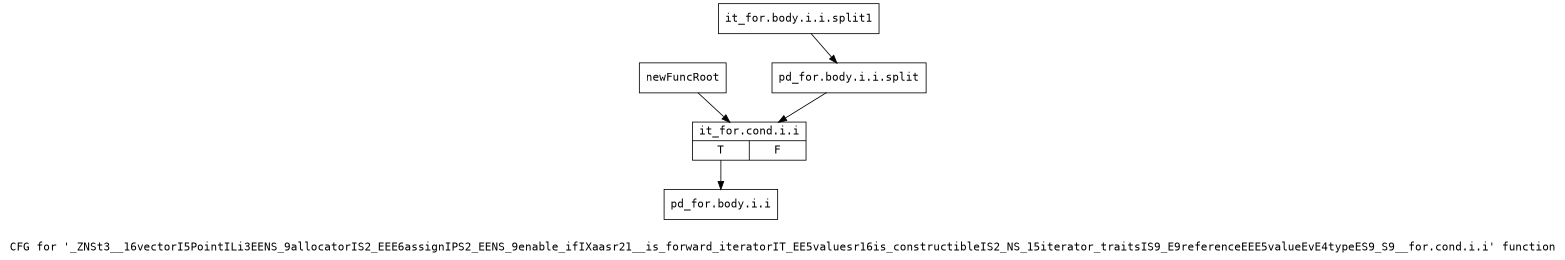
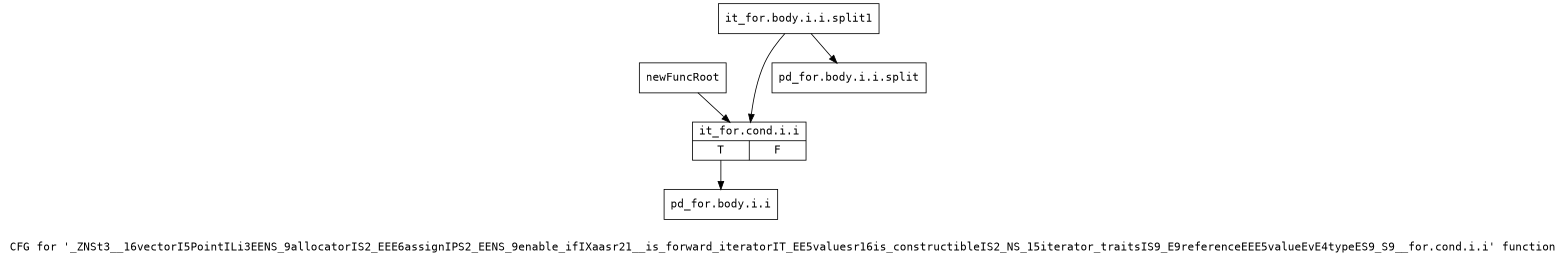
edge "pd_for.body.i.i.split" -> "it_for.cond.i.i": now "it_for.body.i.i.split1" -> "it_for.cond.i.i"
